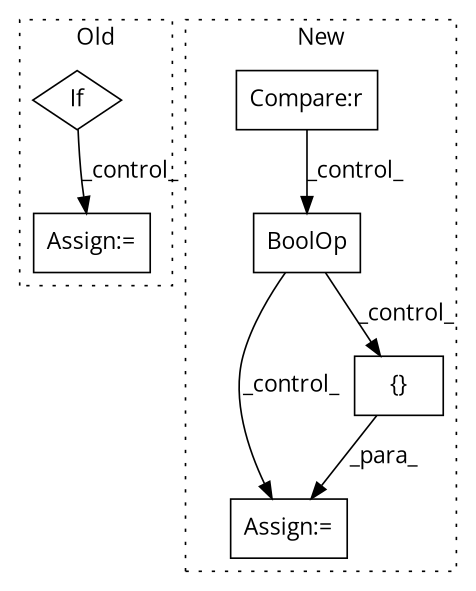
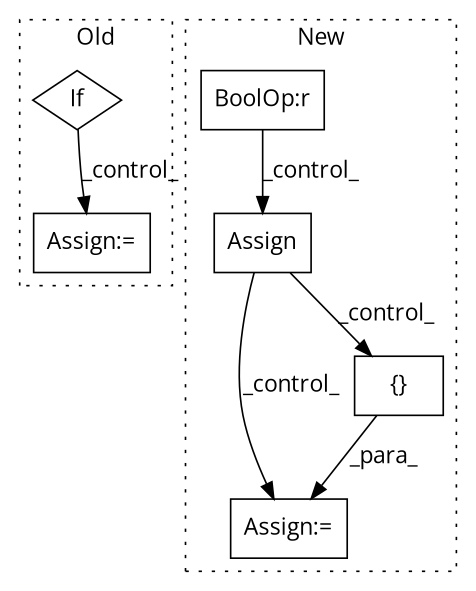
node "Compare:r": label "Compare:r" -> "BoolOp:r"
node "BoolOp": label "BoolOp" -> "Assign"
